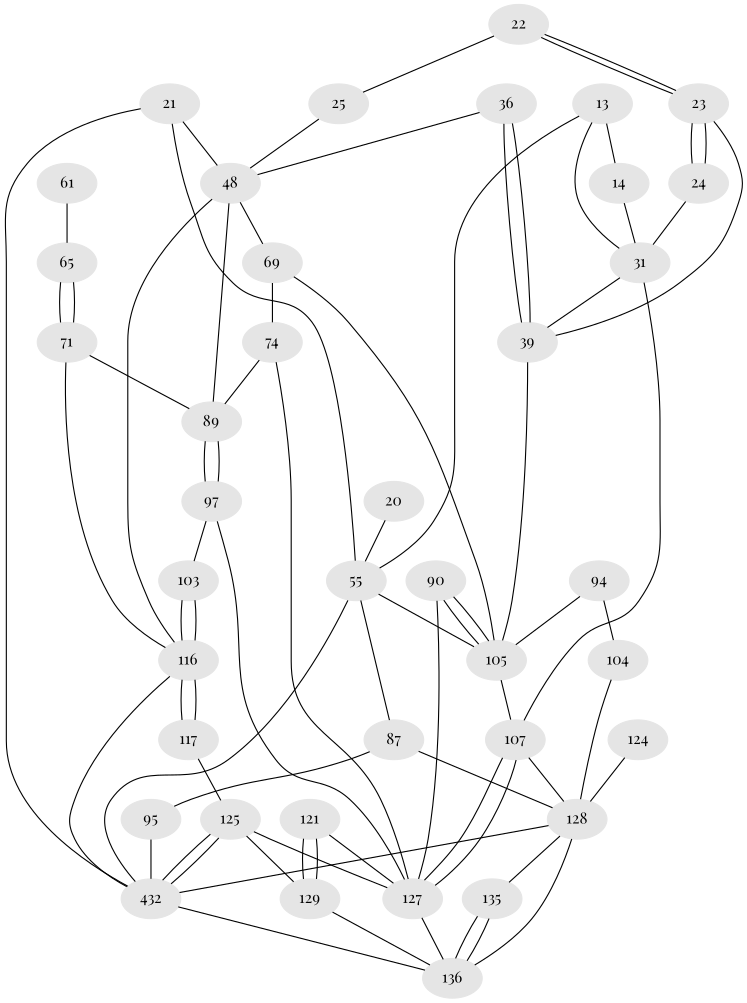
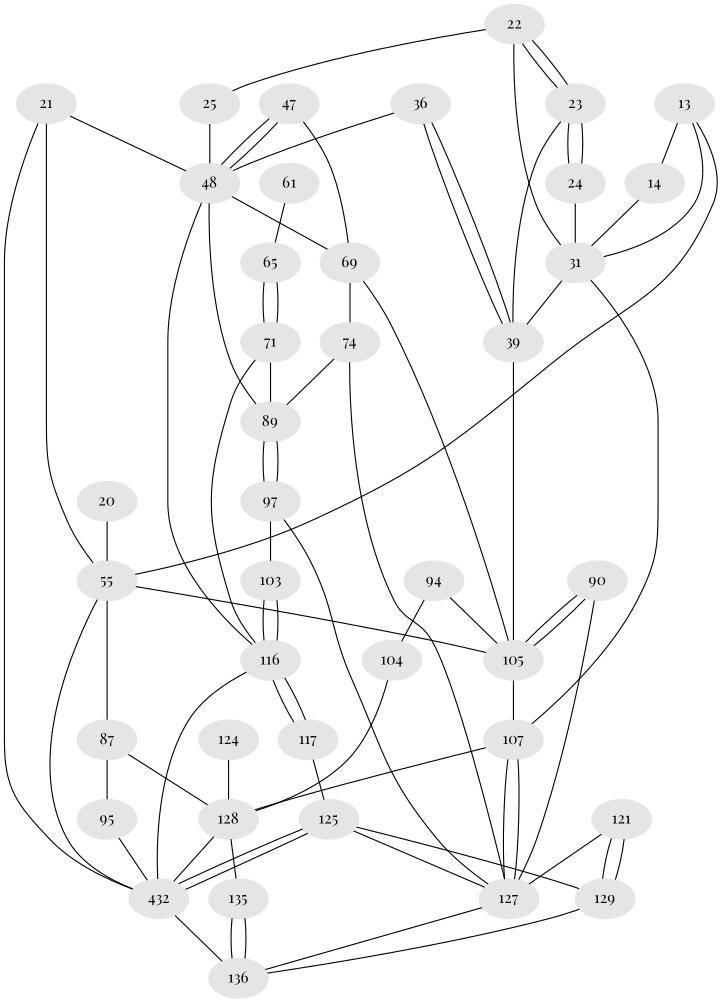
node "47": added
edge "22" -- "31": added
edge "128" -- "136": removed
